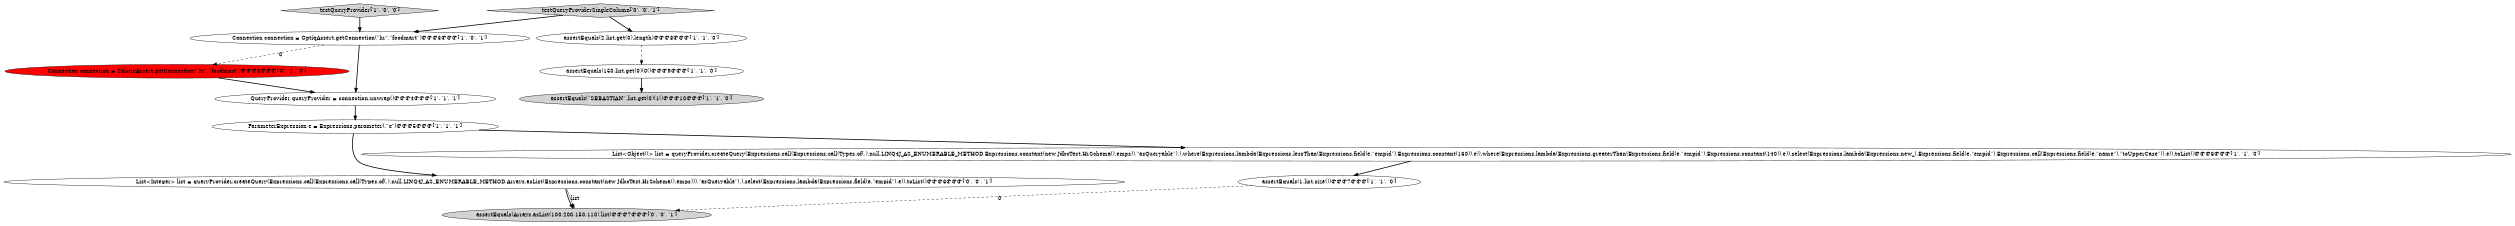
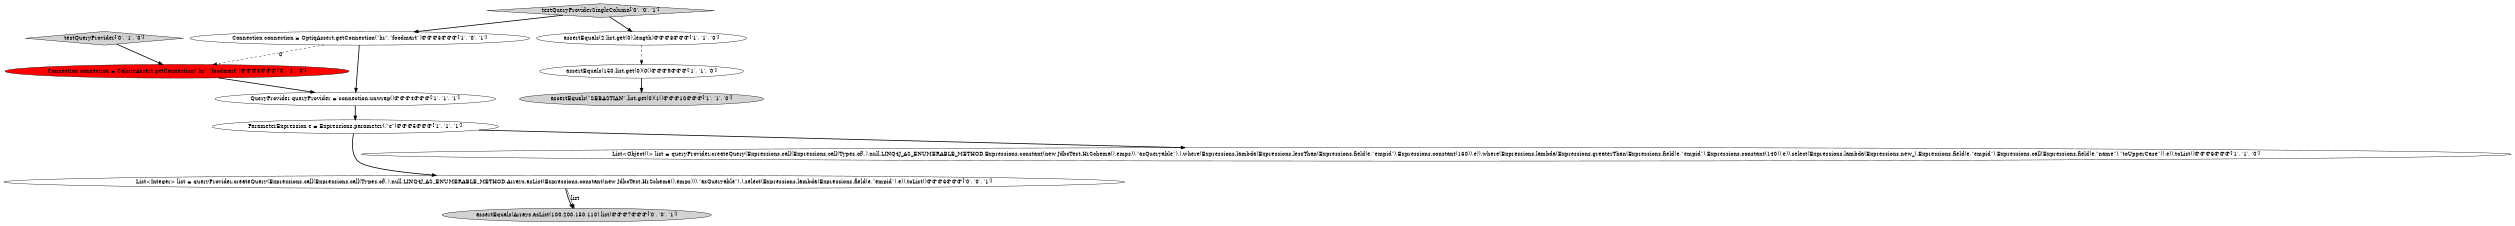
node "testQueryProvider['1', '0', '0']": removed
node "testQueryProvider['0', '1', '0']": added
node "assertEquals(1,list.size())@@@7@@@['1', '1', '0']": removed
